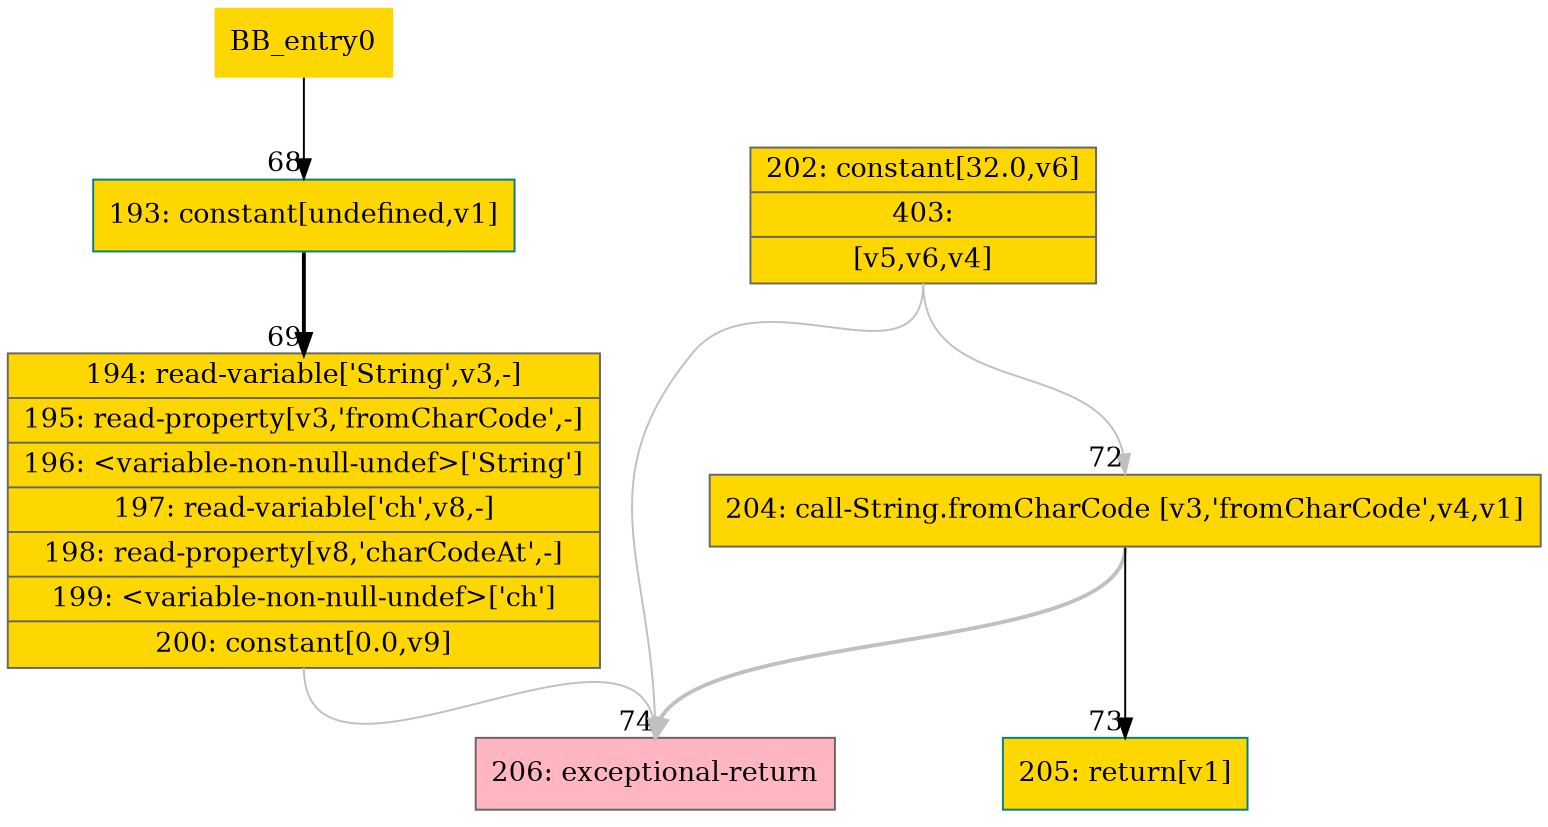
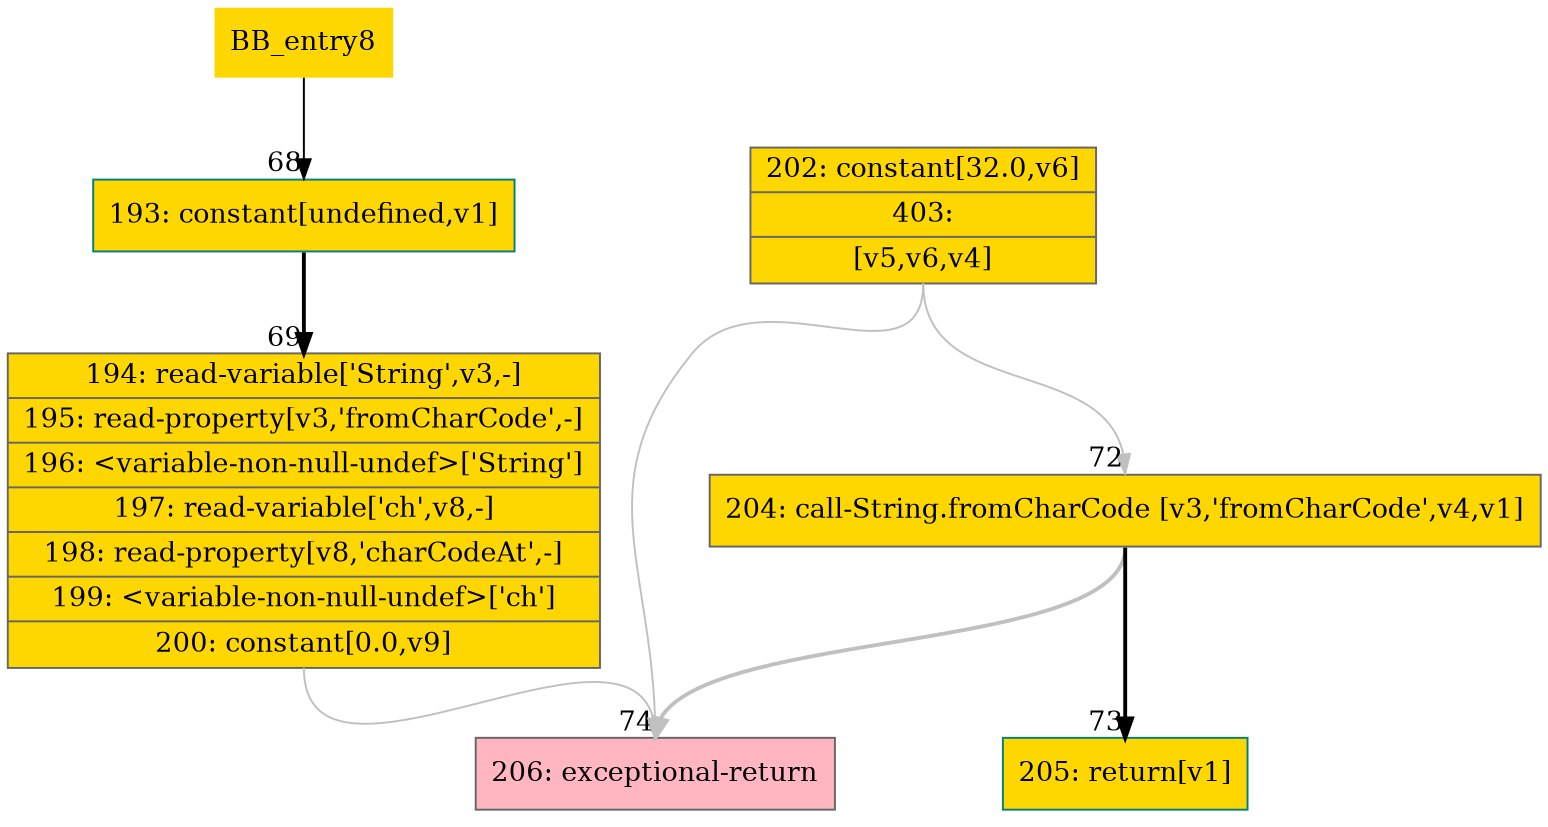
node "BB_entry0": label "BB_entry0" -> "BB_entry8"
edge "204: call-String.fromCharCode [v3,'fromCharCode',v4,v1]" -> "205: return[v1]": style solid -> bold
